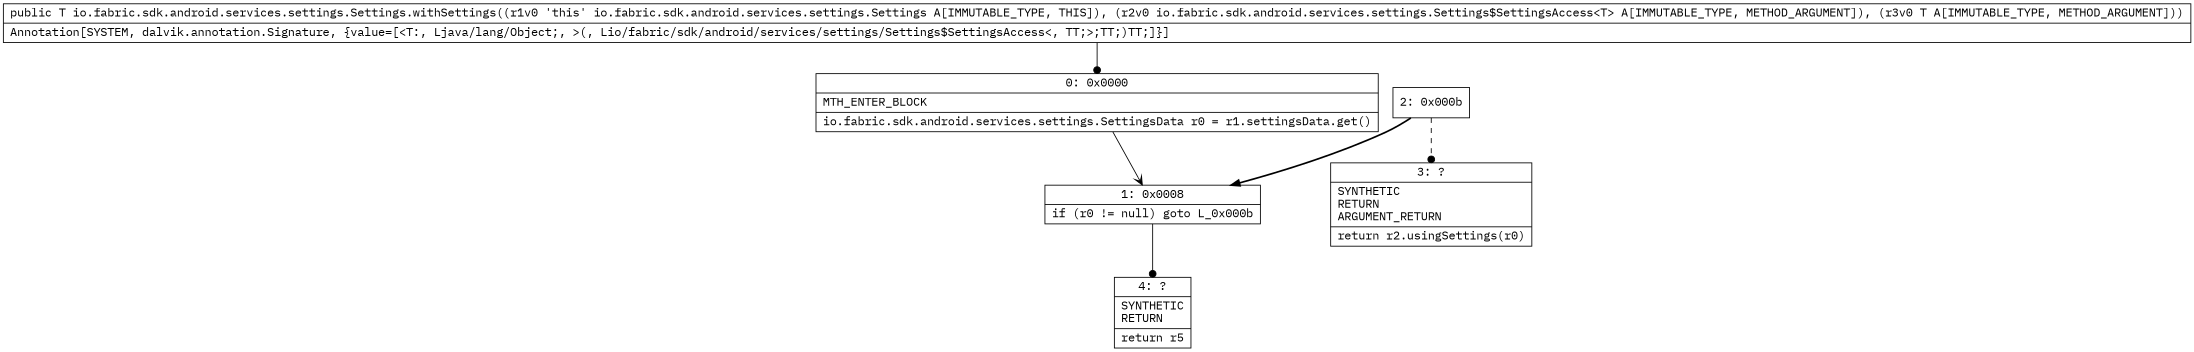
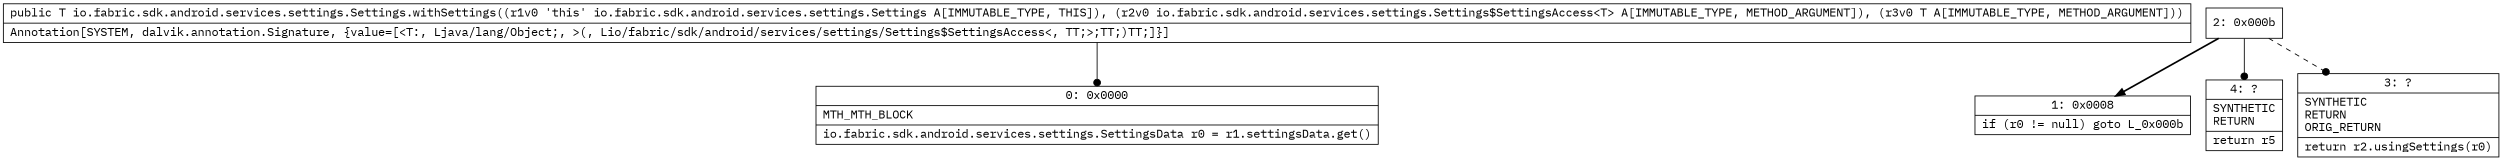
node "0: 0x0000": text "MTH_ENTER_BLOCK" -> "MTH_MTH_BLOCK"
edge "0: 0x0000" -> "1: 0x0008": removed
node "3: ?": text "ARGUMENT_RETURN" -> "ORIG_RETURN"
edge "1: 0x0008" -> "4: ?": now "2: 0x000b" -> "4: ?"
